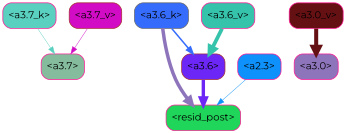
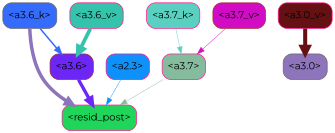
node "<a3.0>": color deeppink -> gray40
edge "<a3.7>" -> "<resid_post>": added
